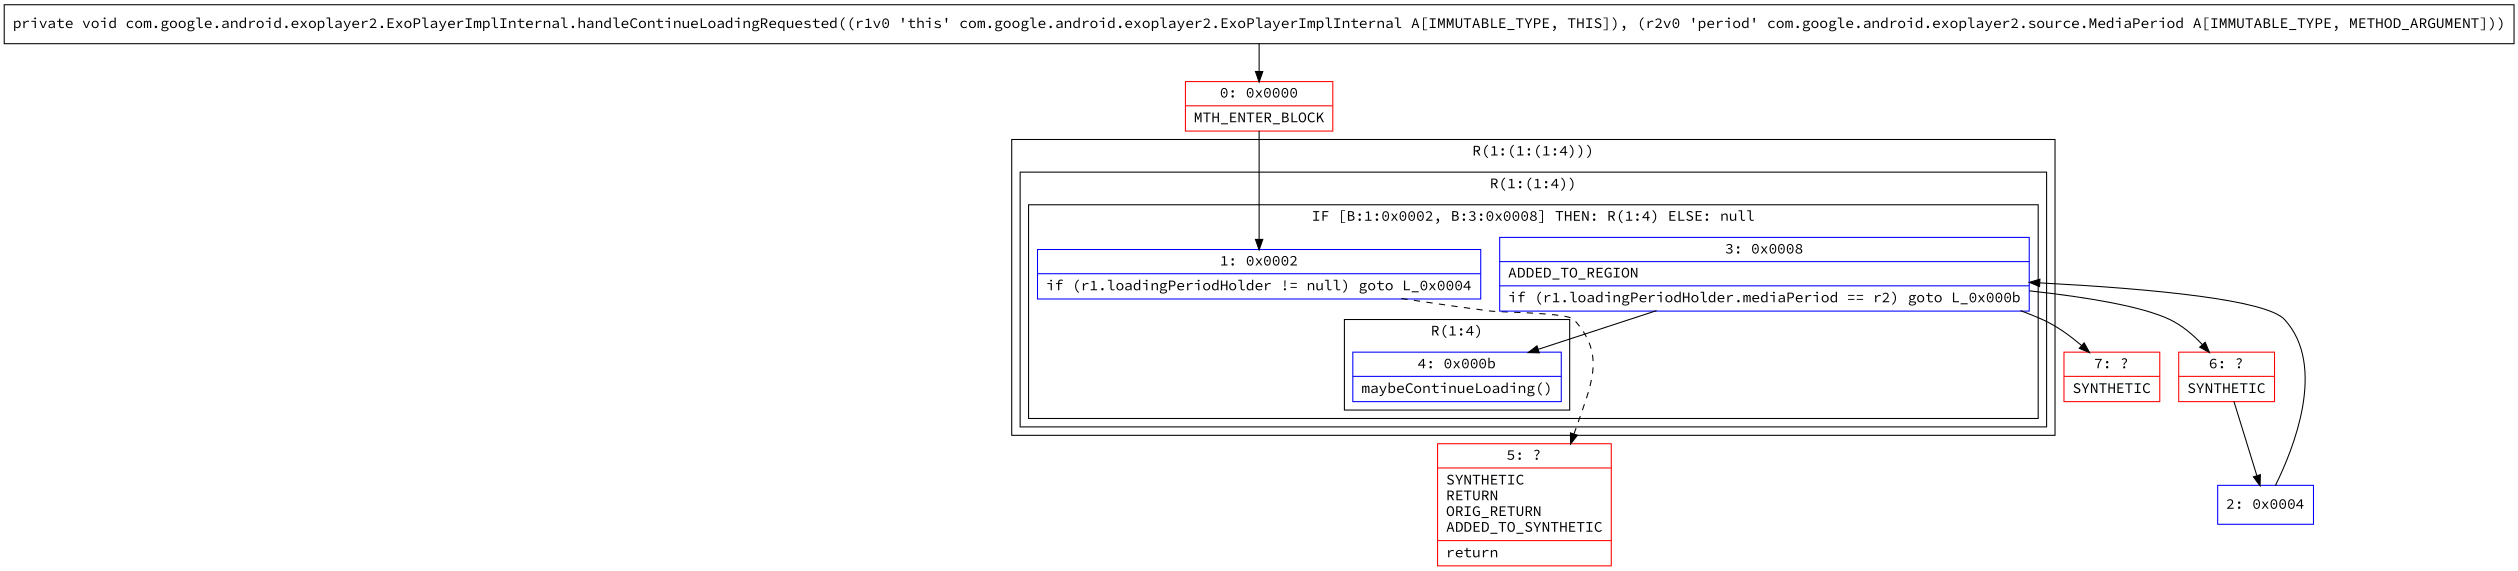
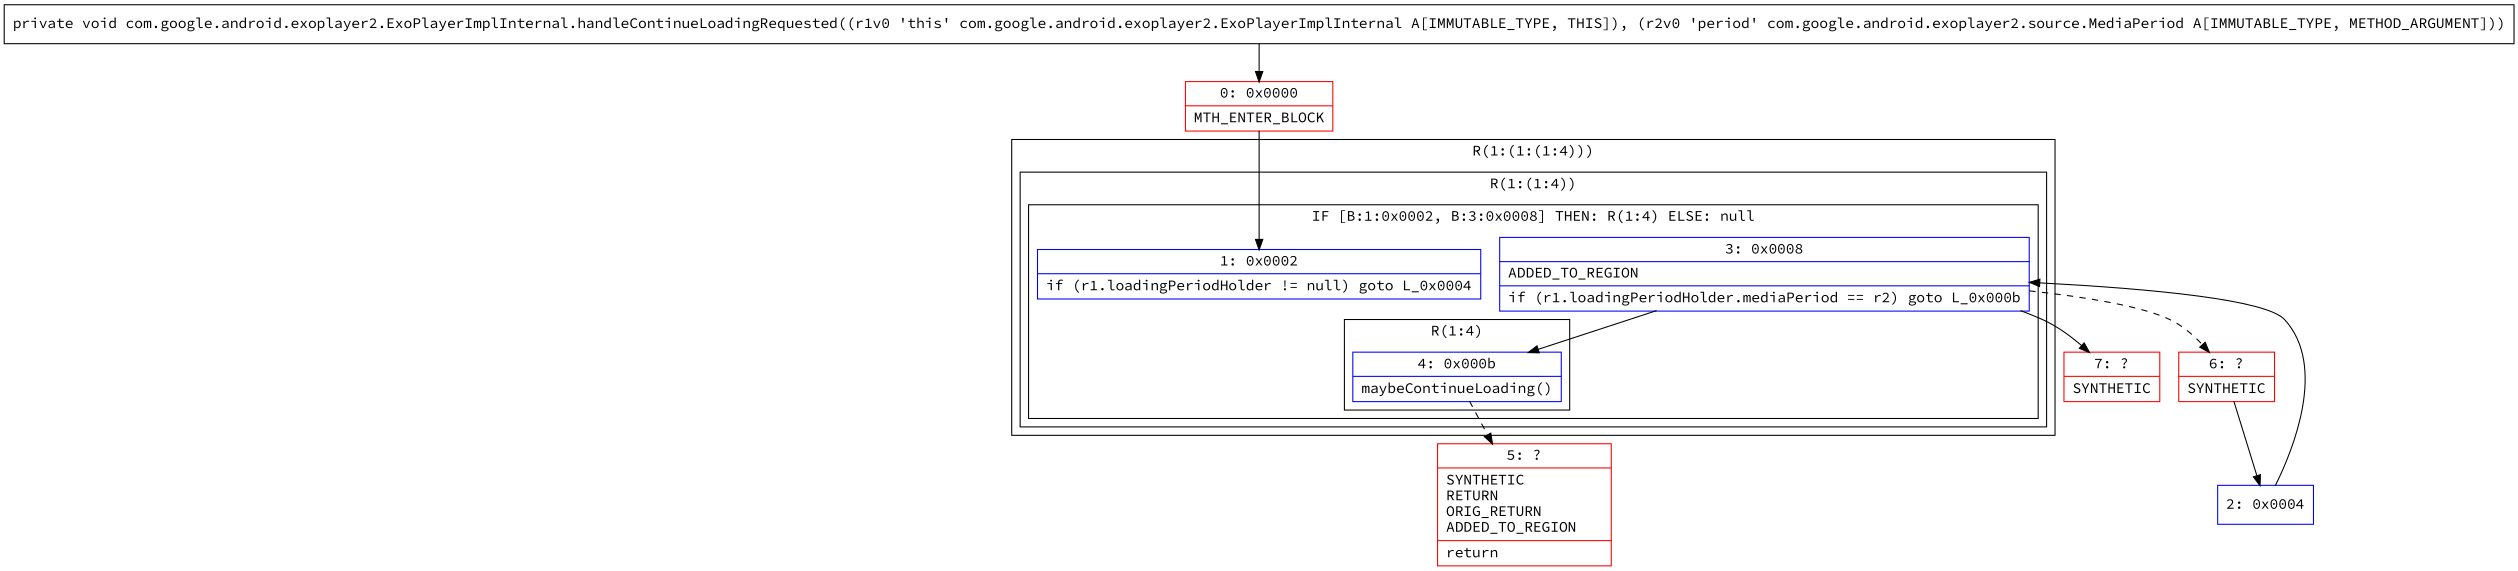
edge "3: 0x0008" -> "6: ?": style solid -> dashed
edge "1: 0x0002" -> "5: ?": now "4: 0x000b" -> "5: ?"
node "5: ?": text "ADDED_TO_SYNTHETIC" -> "ADDED_TO_REGION"
